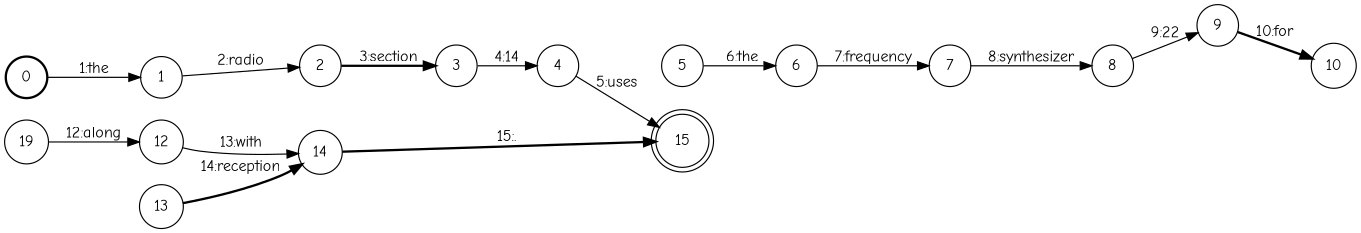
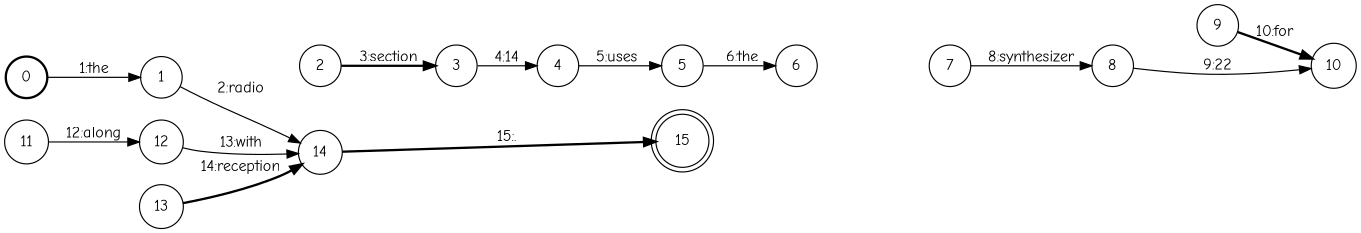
edge "8" -> "9": now "8" -> "10"
edge "6" -> "7": removed, label "7:frequency"
edge "1" -> "2": now "1" -> "14"
edge "4" -> "15": now "4" -> "5"
node "19": label "19" -> "11"
